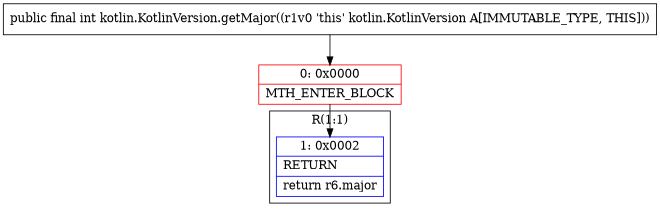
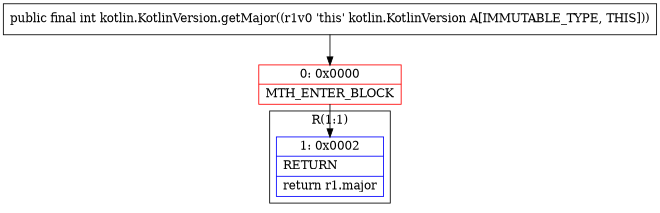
node "1: 0x0002": text "return r6.major" -> "return r1.major"
